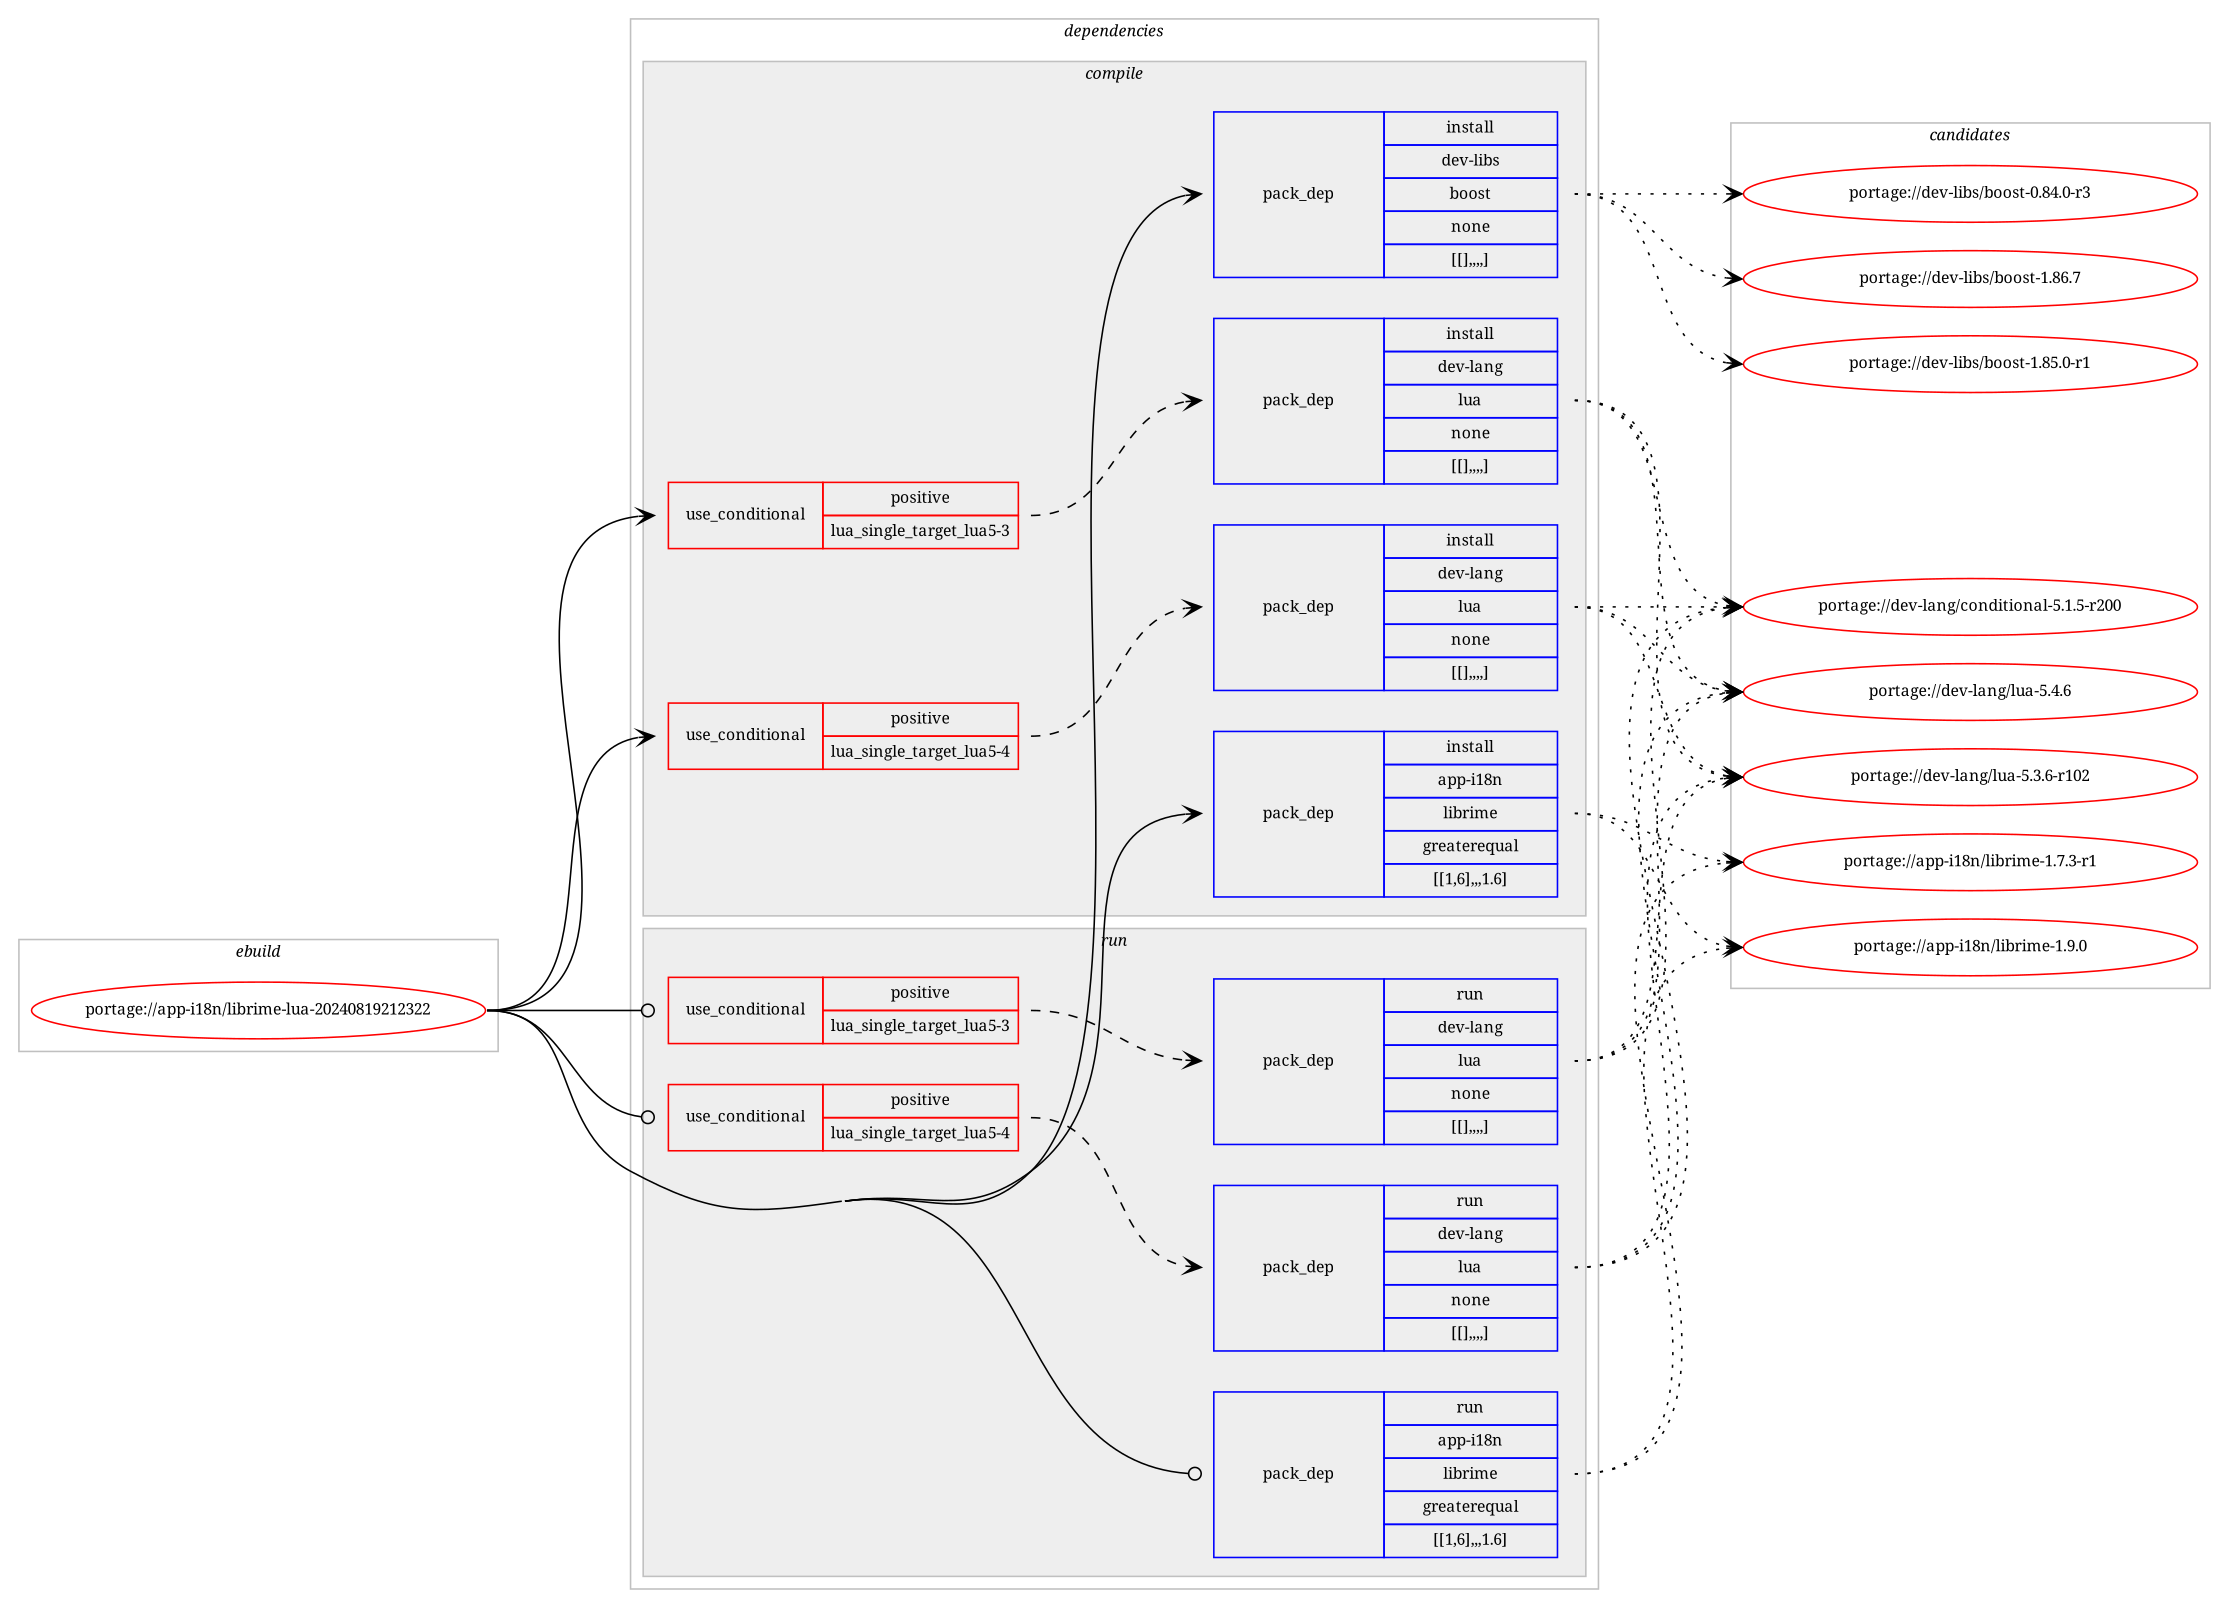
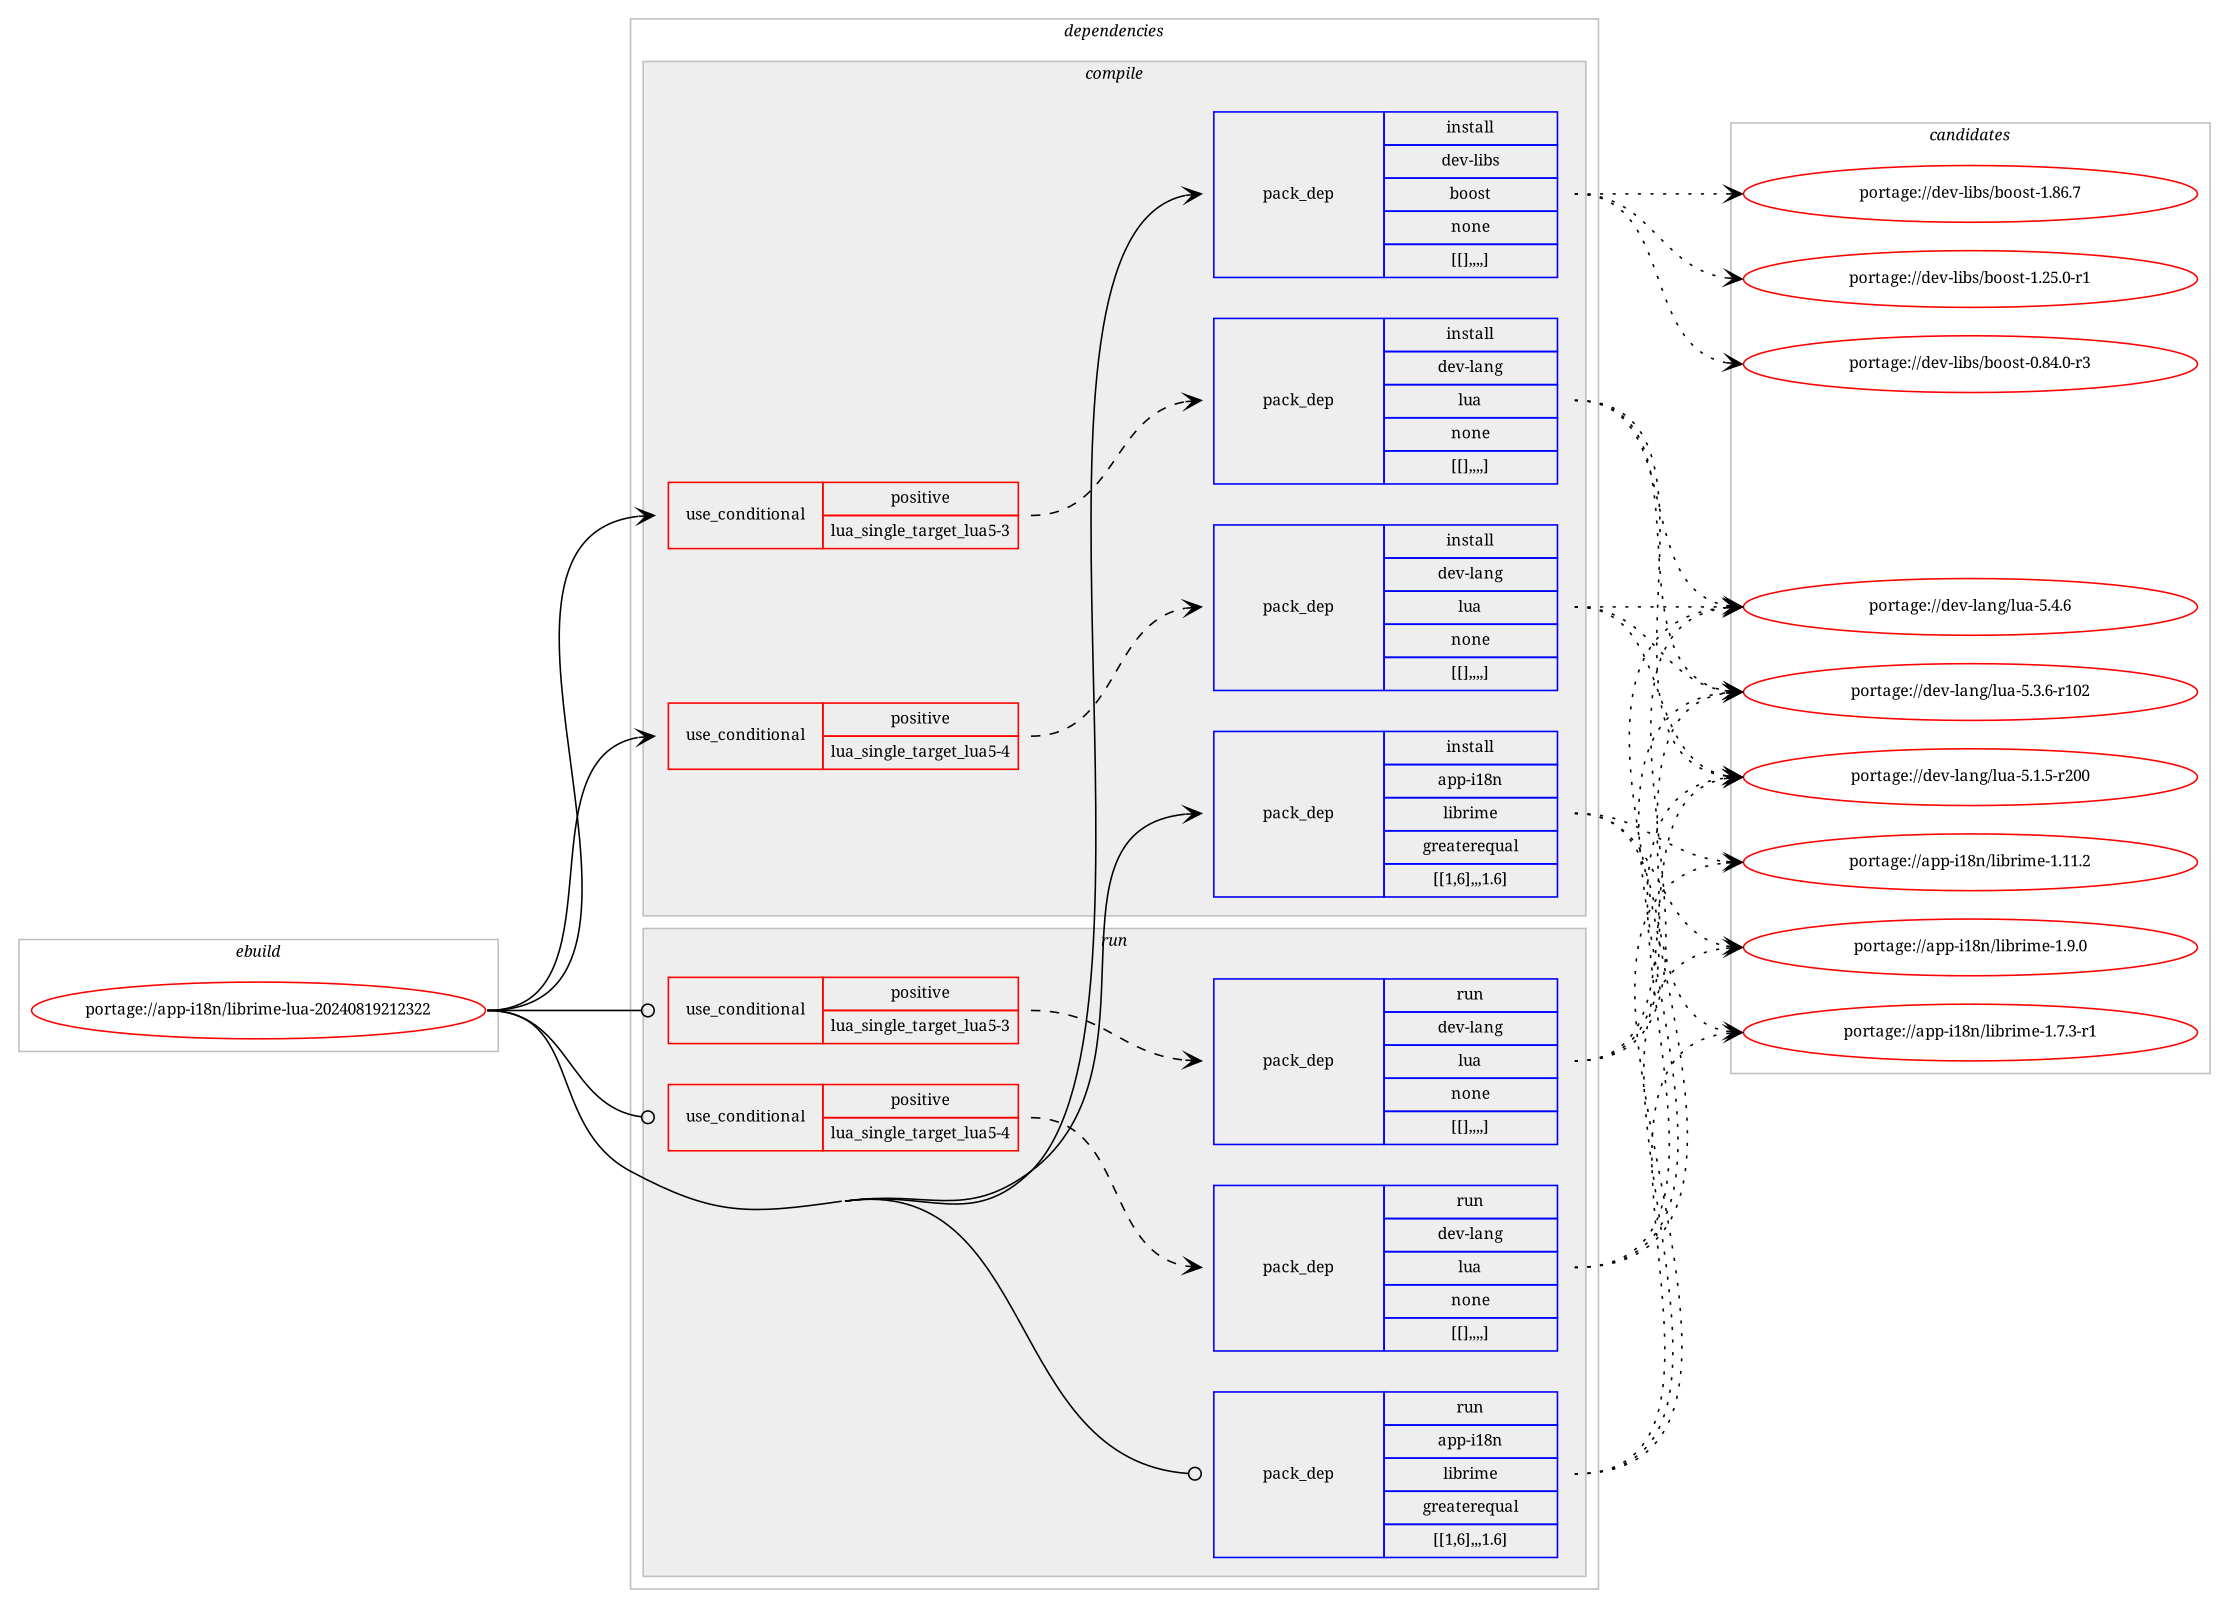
node "portage://dev-libs/boost-1.85.0-r1": label "portage://dev-libs/boost-1.85.0-r1" -> "portage://dev-libs/boost-1.25.0-r1"
node "portage://dev-lang/conditional-5.1.5-r200": label "portage://dev-lang/conditional-5.1.5-r200" -> "portage://dev-lang/lua-5.1.5-r200"
node "portage://app-i18n/librime-1.11.2": added
